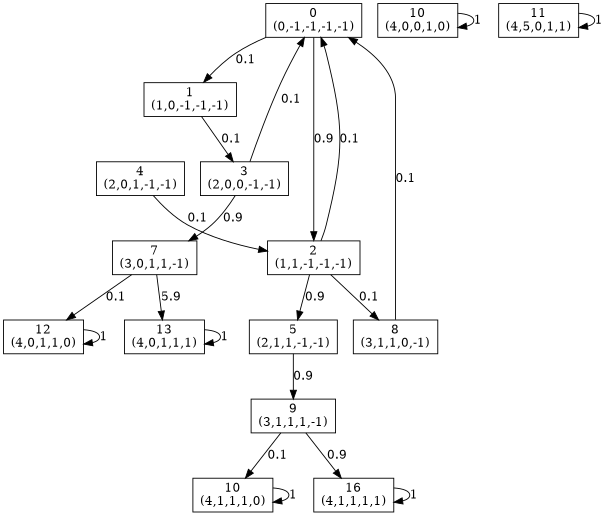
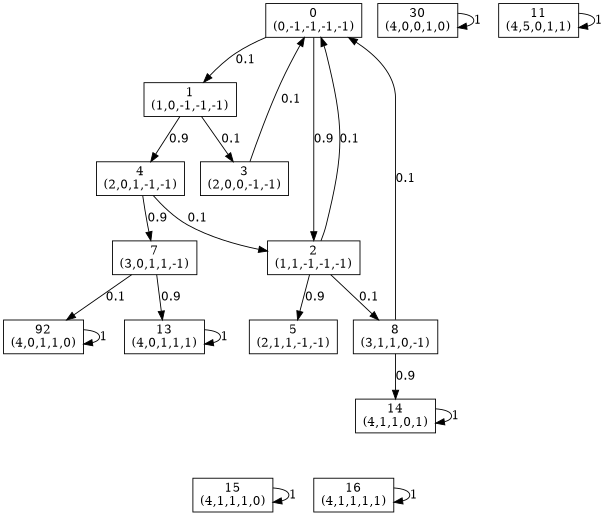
node "10 (4,0,0,1,0)": label "10 (4,0,0,1,0)" -> "30 (4,0,0,1,0)"
edge "1 (1,0,-1,-1,-1)" -> "4 (2,0,1,-1,-1)": added, label "0.9"
edge "3 (2,0,0,-1,-1)" -> "7 (3,0,1,1,-1)": now "4 (2,0,1,-1,-1)" -> "7 (3,0,1,1,-1)"
edge "7 (3,0,1,1,-1)" -> "13 (4,0,1,1,1)": label "5.9" -> "0.9"
node "12 (4,0,1,1,0)": label "12 (4,0,1,1,0)" -> "92 (4,0,1,1,0)"
node "9 (3,1,1,1,-1)": removed
node "14 (4,1,1,0,1)": added
node "10 (4,1,1,1,0)": label "10 (4,1,1,1,0)" -> "15 (4,1,1,1,0)"
